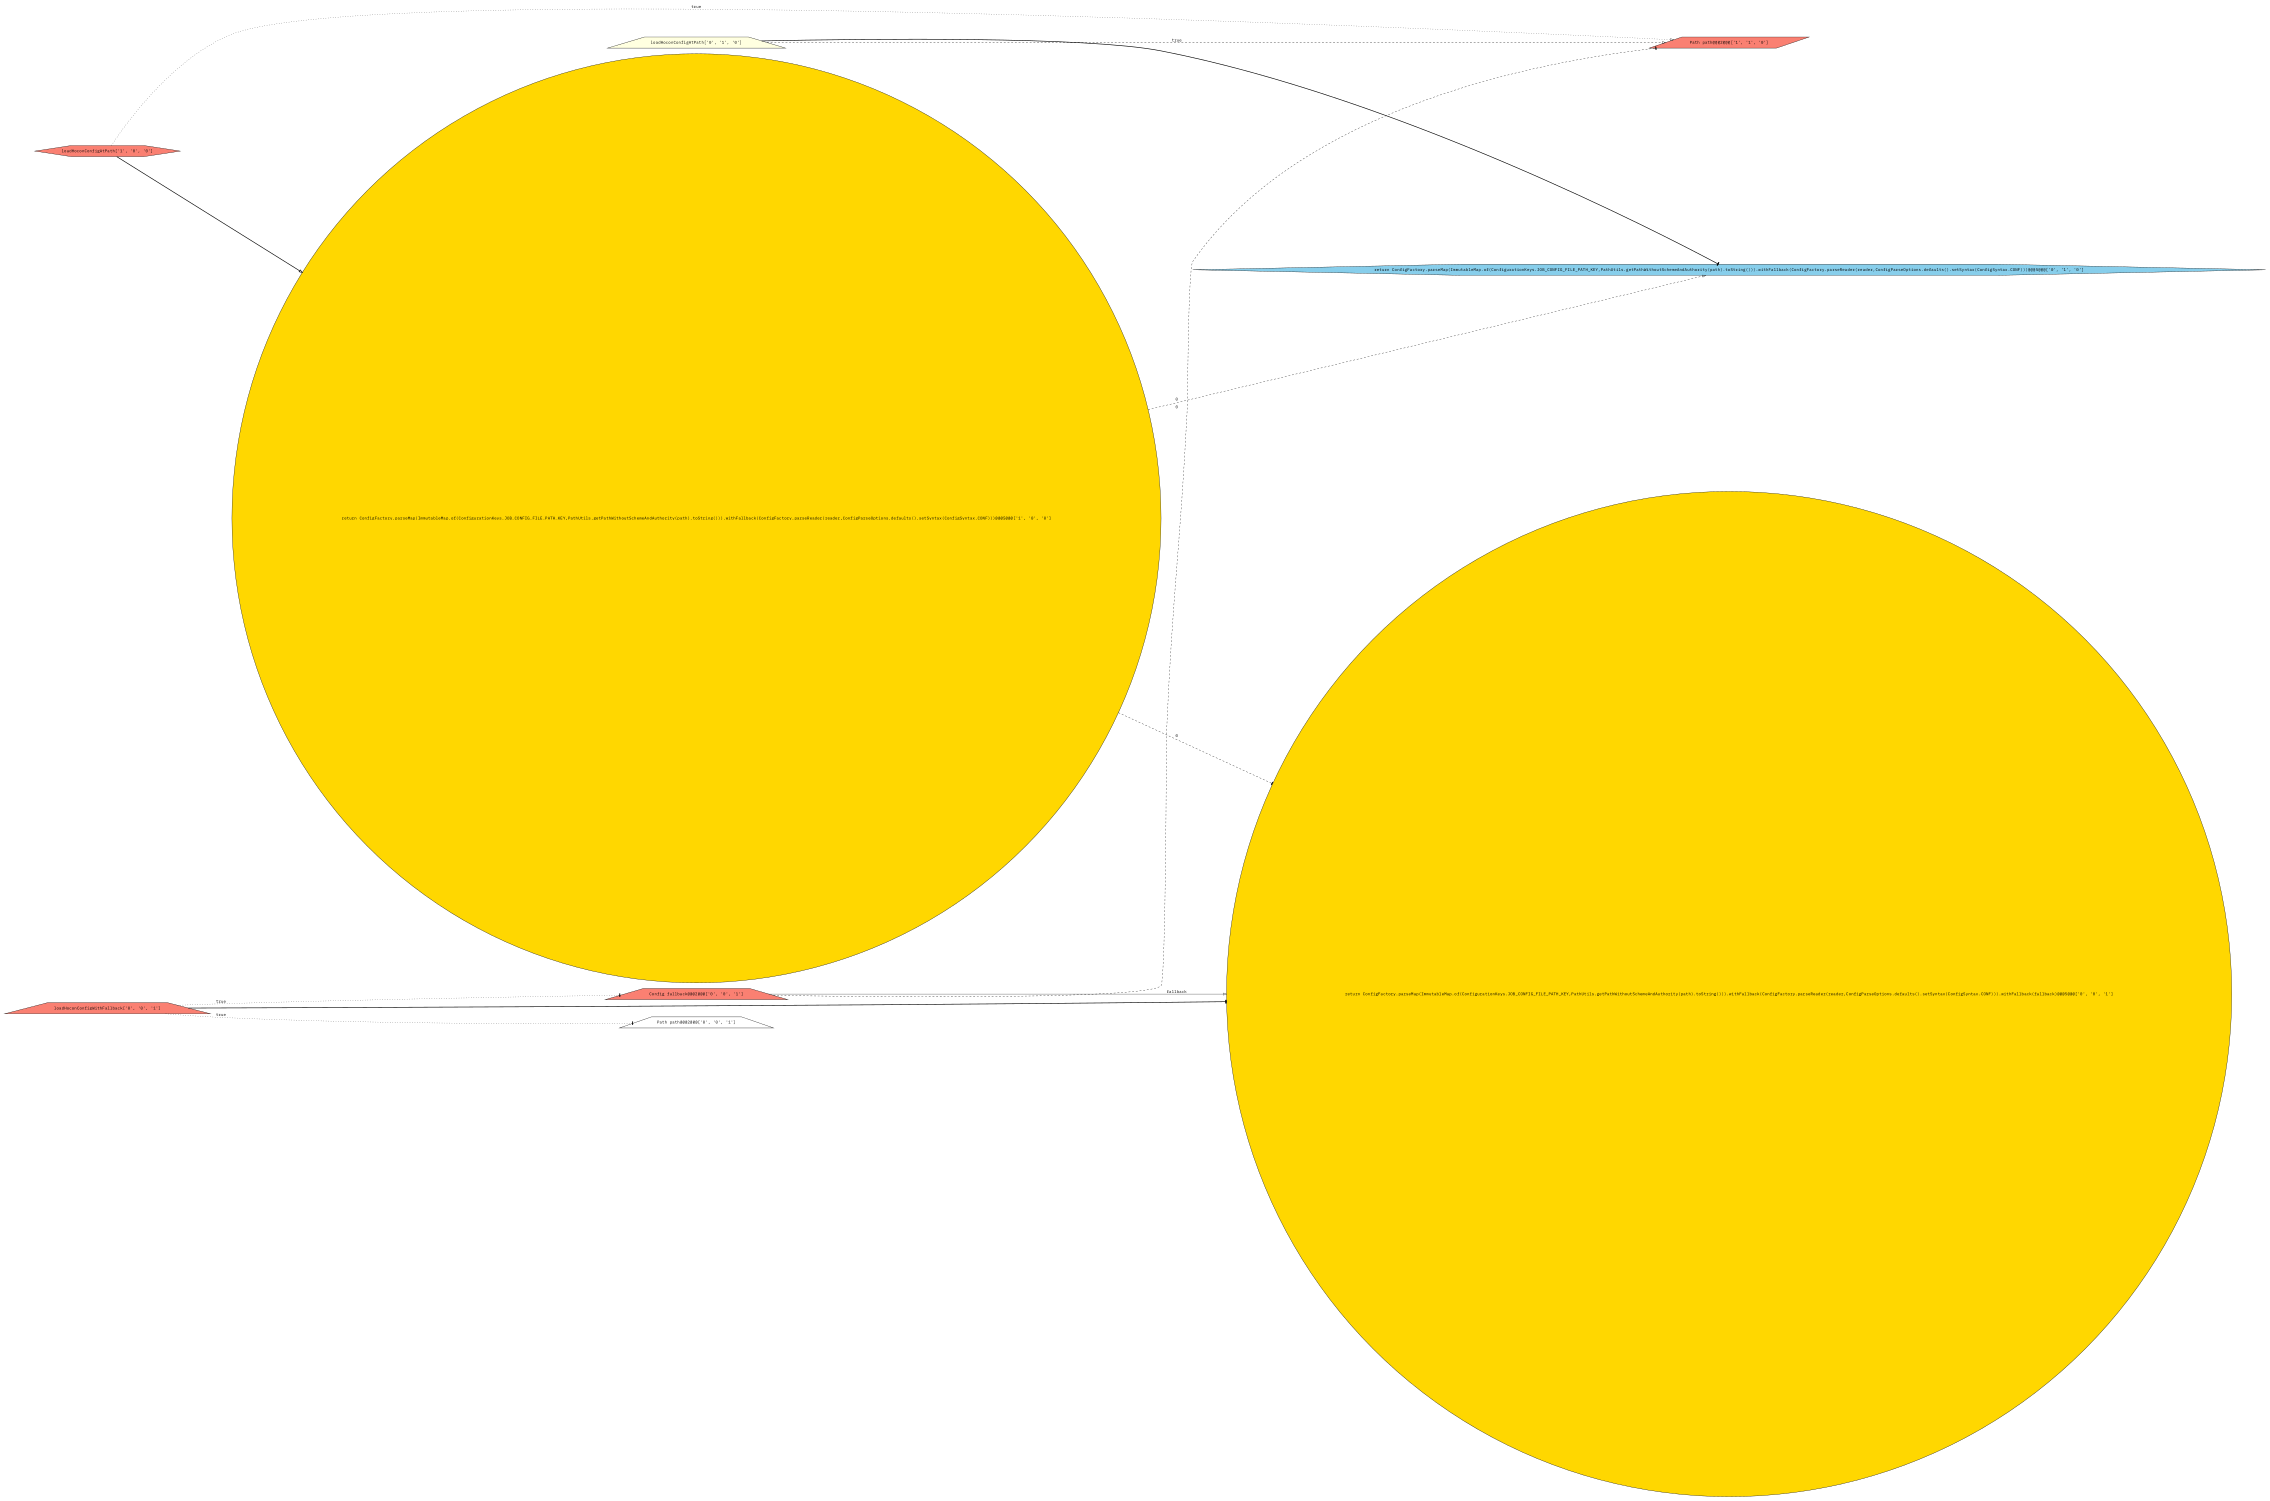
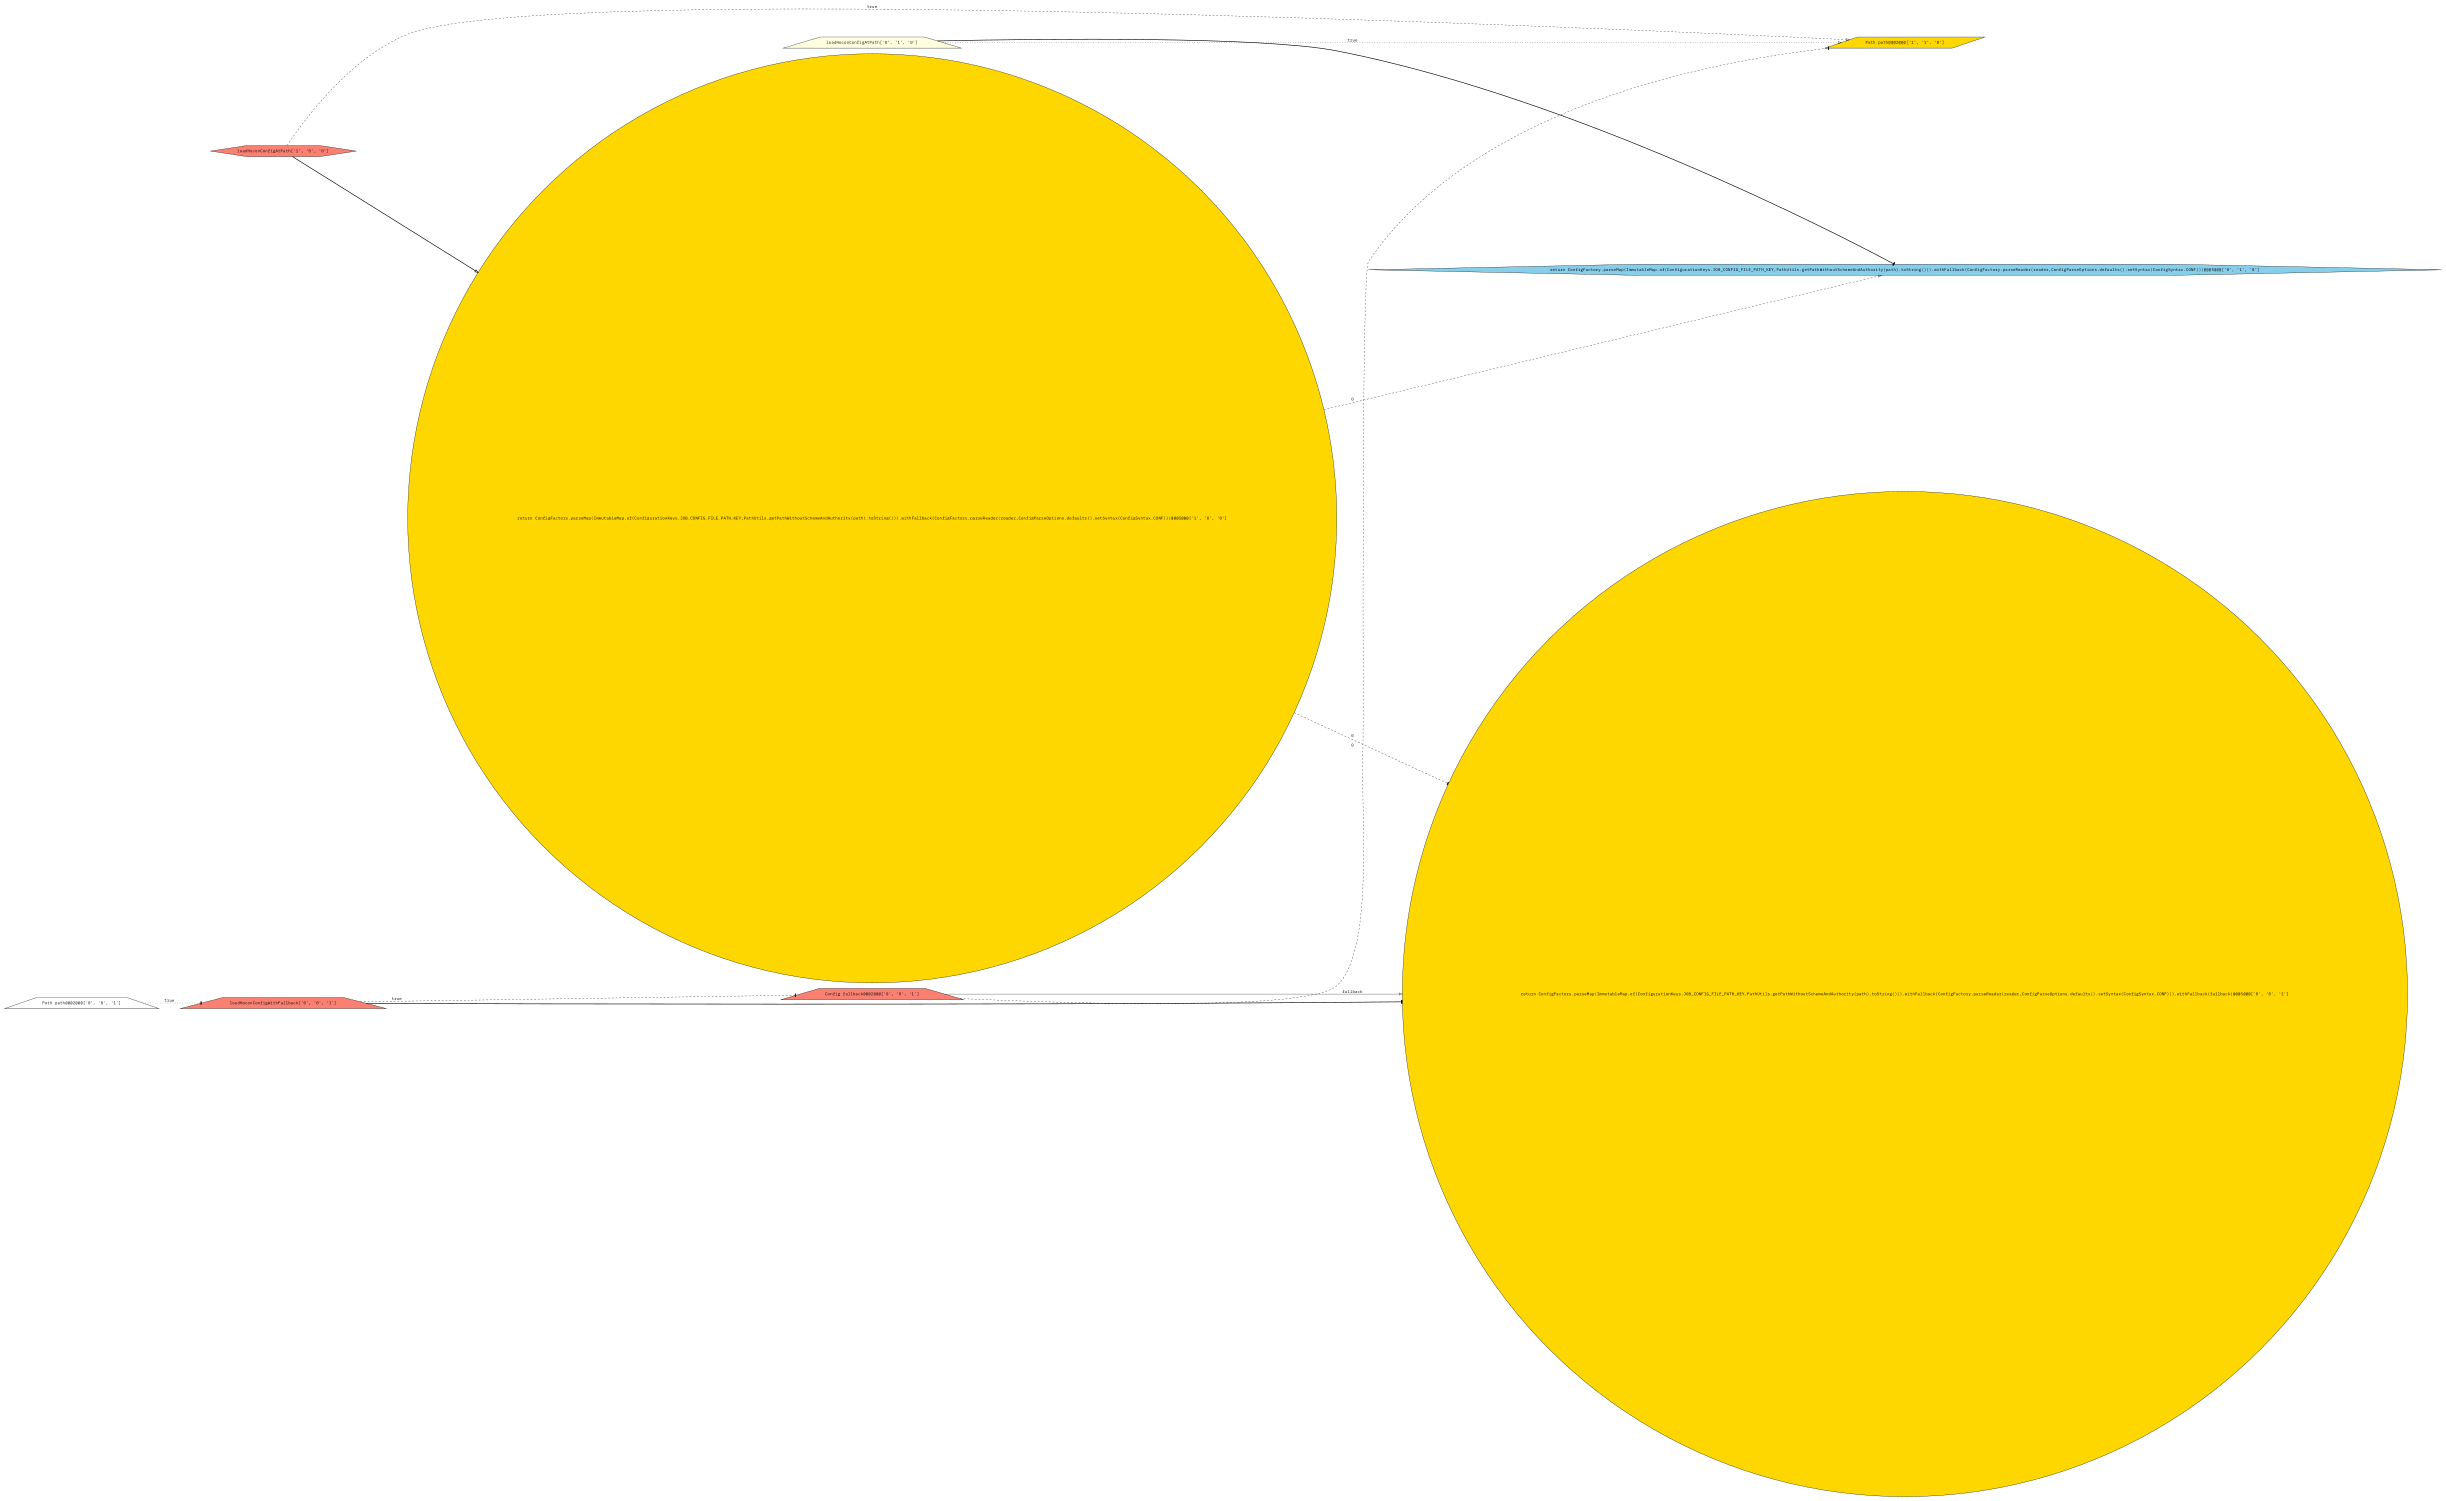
edge "loadHoconConfigAtPath['1', '0', '0']" -> "Path path@@@2@@@['1', '1', '0']": style dotted -> dashed
edge "loadHoconConfigAtPath['0', '1', '0']" -> "Path path@@@2@@@['1', '1', '0']": style dashed -> dotted
node "Path path@@@2@@@['1', '1', '0']": fillcolor salmon -> gold
edge "loadHoconConfigWithFallback['0', '0', '1']" -> "Config fallback@@@2@@@['0', '0', '1']": style dotted -> dashed
edge "loadHoconConfigWithFallback['0', '0', '1']" -> "Path path@@@2@@@['0', '0', '1']": reversed
